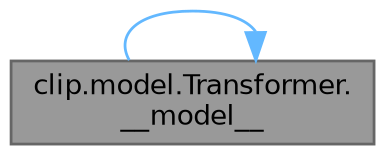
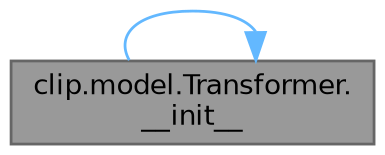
node "clip.model.Transformer. __model__": label "clip.model.Transformer. __model__" -> "clip.model.Transformer. __init__"
